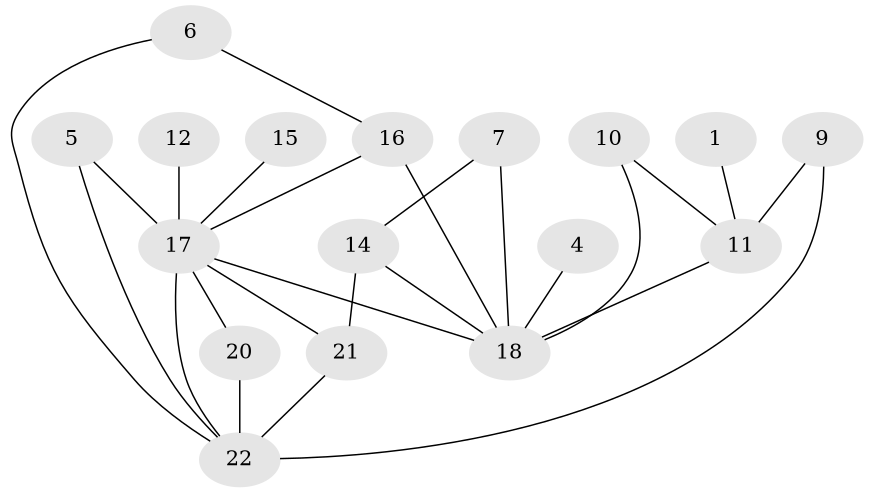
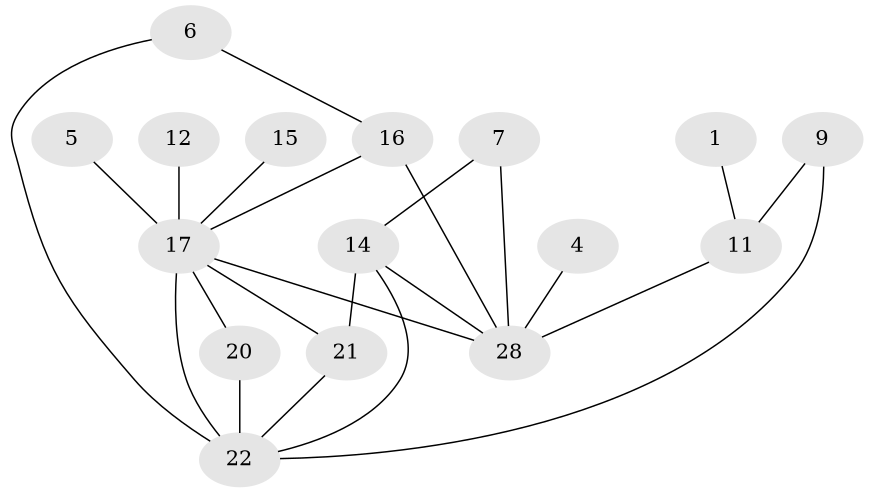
node "10": removed
edge "5" -- "22": now "14" -- "22"
node "18": label "18" -> "28"
